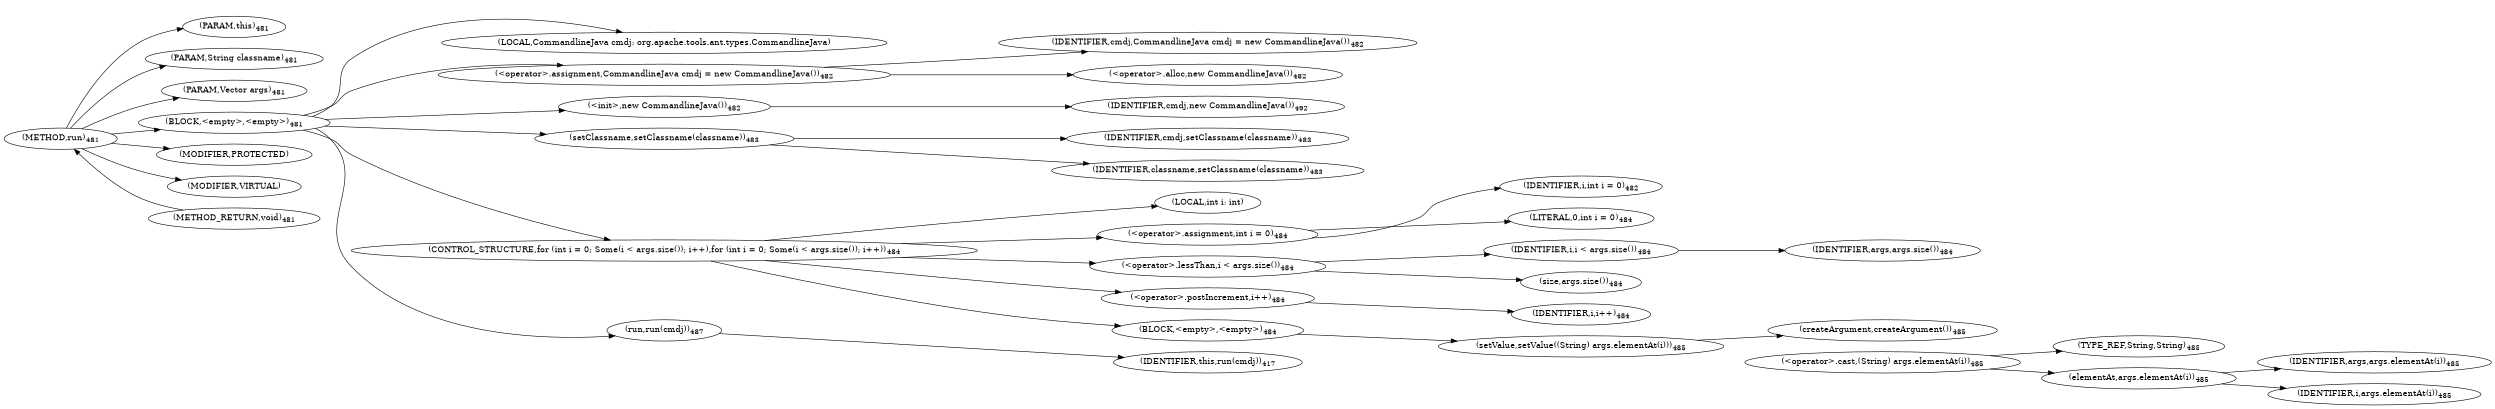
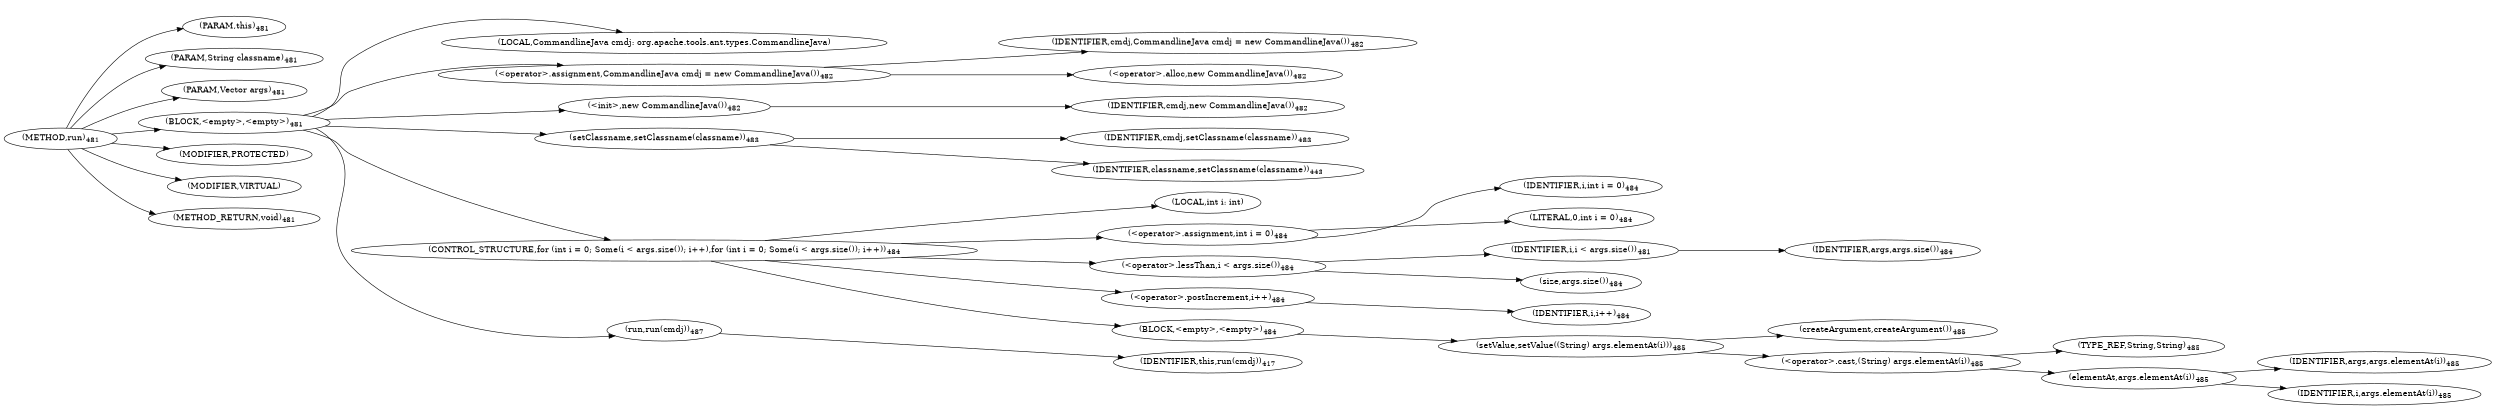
node "(IDENTIFIER,cmdj,new CommandlineJava())": text "492" -> "482"
node "(IDENTIFIER,classname,setClassname(classname))": text "483" -> "443"
node "(IDENTIFIER,i,int i = 0)": text "482" -> "484"
edge "(METHOD_RETURN,void)" -> "(METHOD,run)": reversed
node "(IDENTIFIER,i,i < args.size())": text "484" -> "481"
edge "(setValue,setValue((String) args.elementAt(i)))" -> "(<operator>.cast,(String) args.elementAt(i))": added
